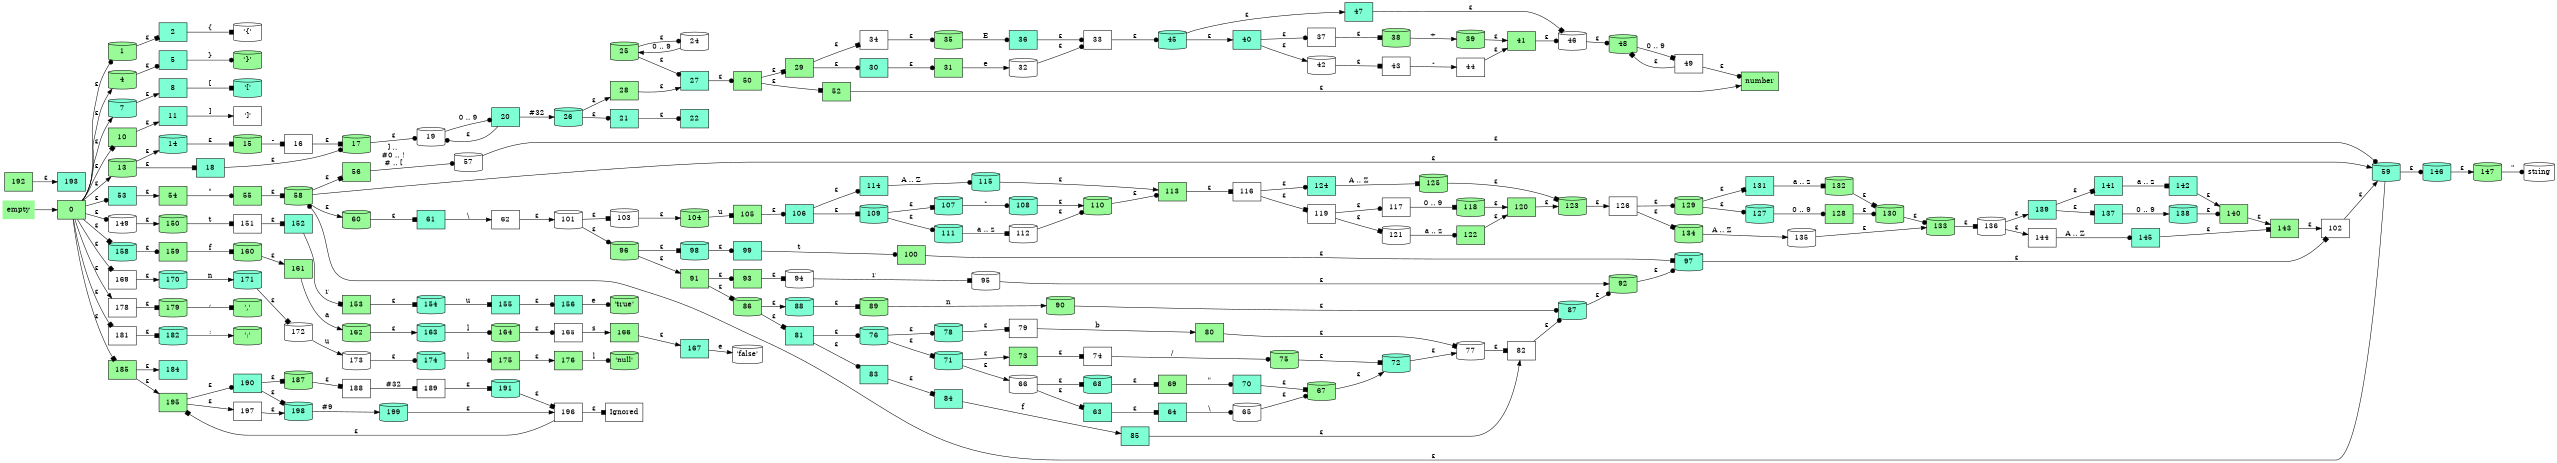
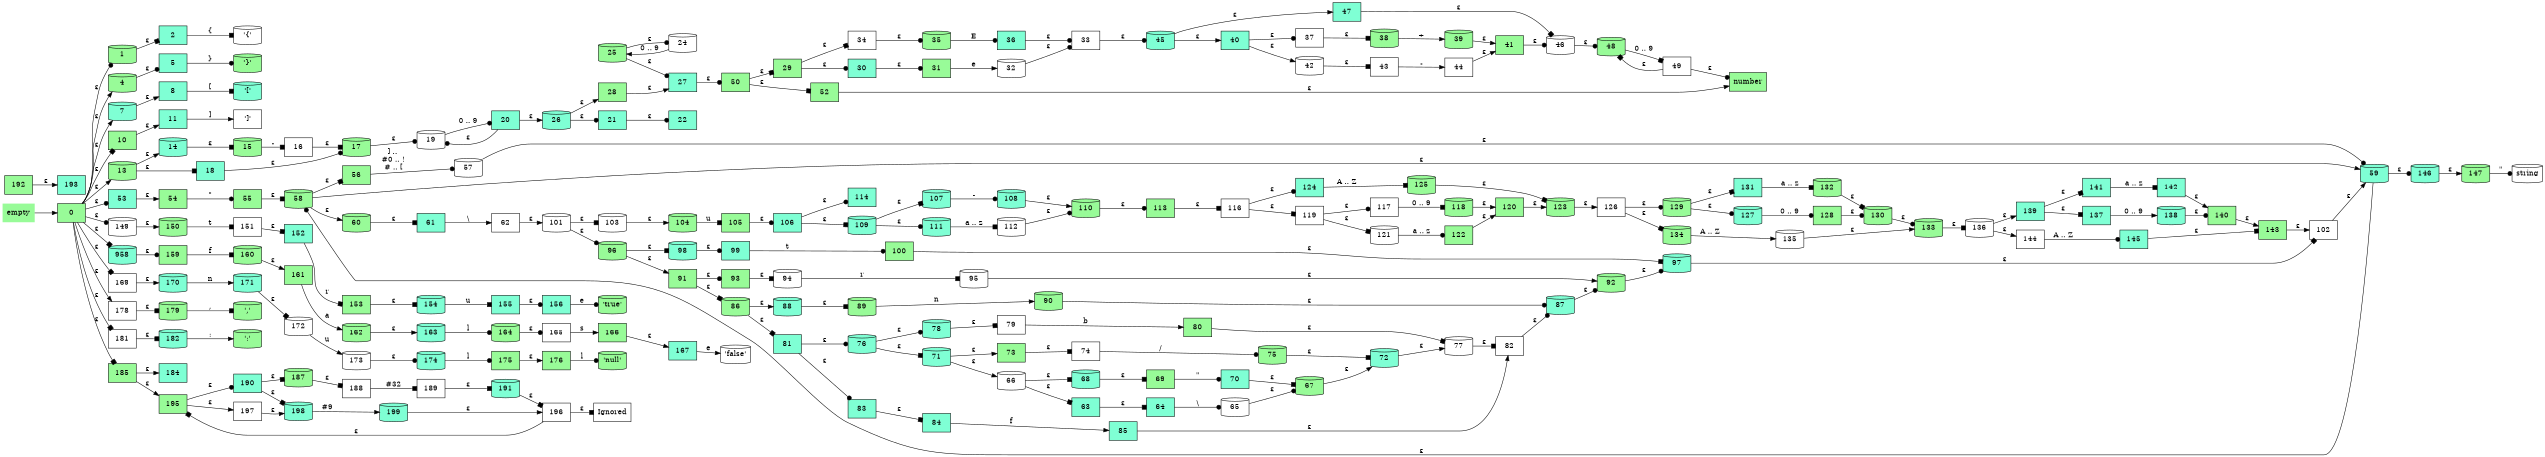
edge "20" -> "26": label "#32" -> "ε"
node "115": removed
node "158": label "158" -> "958"
